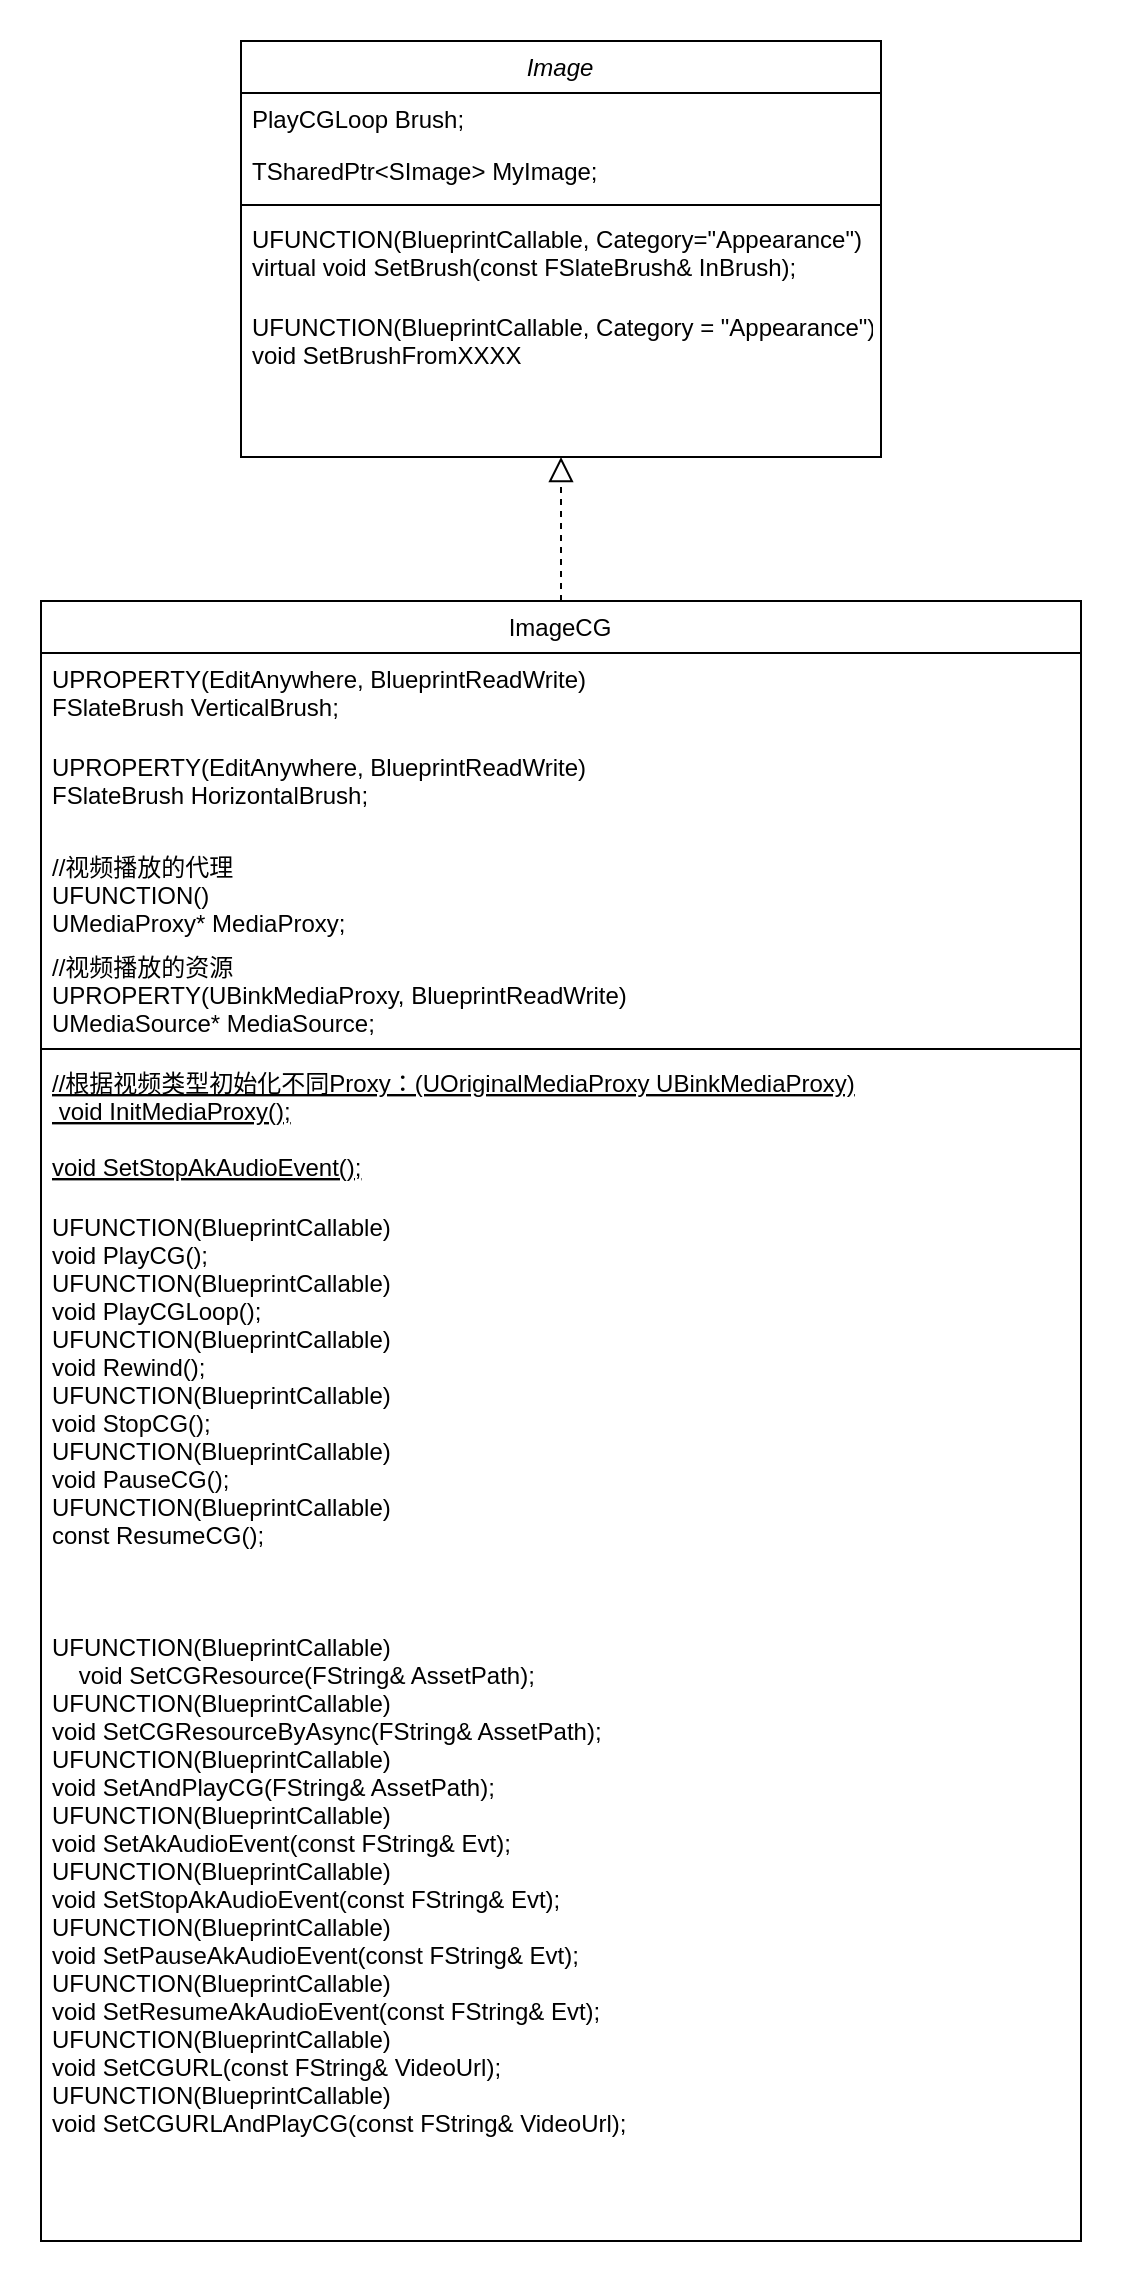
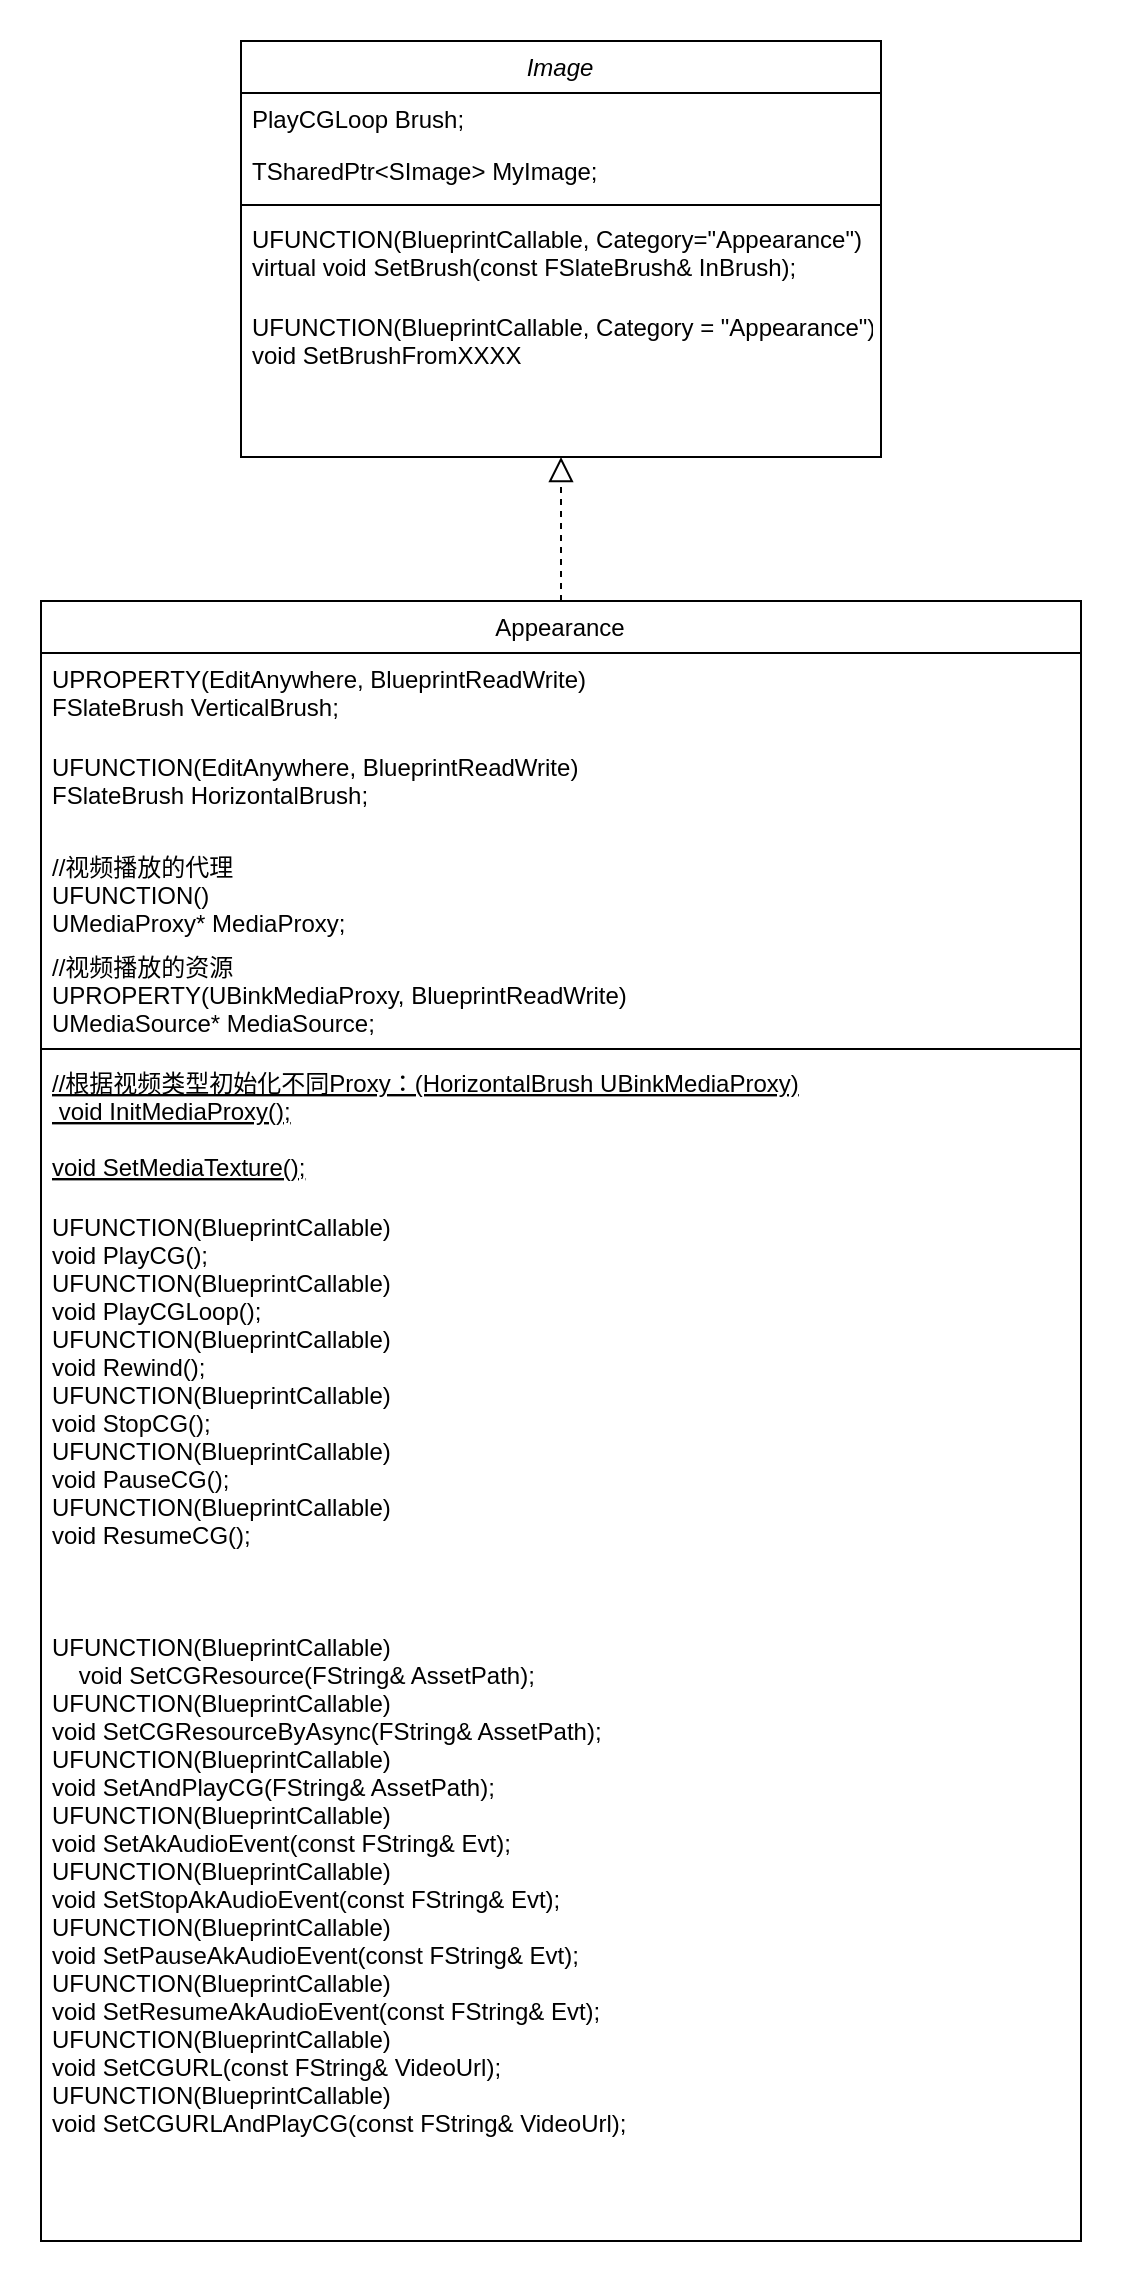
node "ImageCG": label "ImageCG" -> "Appearance"
node "UPROPERTY(EditAnywhere, BlueprintReadWrite) FSlateBrush HorizontalBrush;": label "UPROPERTY(EditAnywhere, BlueprintReadWrite) FSlateBrush HorizontalBrush;" -> "UFUNCTION(EditAnywhere, BlueprintReadWrite) FSlateBrush HorizontalBrush;"
node "//根据视频类型初始化不同Proxy：(UOriginalMediaProxy UBinkMediaProxy) void InitMediaProxy();": label "//根据视频类型初始化不同Proxy：(UOriginalMediaProxy UBinkMediaProxy) void InitMediaProxy();" -> "//根据视频类型初始化不同Proxy：(HorizontalBrush UBinkMediaProxy) void InitMediaProxy();"
node "void SetStopAkAudioEvent();": label "void SetStopAkAudioEvent();" -> "void SetMediaTexture();"
node "UFUNCTION(BlueprintCallable) void PlayCG(); UFUNCTION(BlueprintCallable) void PlayCGLoop(); UFUNCTION(BlueprintCallable) void Rewind(); UFUNCTION(BlueprintCallable) void StopCG(); UFUNCTION(BlueprintCallable) void PauseCG(); UFUNCTION(BlueprintCallable) const ResumeCG();": label "UFUNCTION(BlueprintCallable) void PlayCG(); UFUNCTION(BlueprintCallable) void PlayCGLoop(); UFUNCTION(BlueprintCallable) void Rewind(); UFUNCTION(BlueprintCallable) void StopCG(); UFUNCTION(BlueprintCallable) void PauseCG(); UFUNCTION(BlueprintCallable) const ResumeCG();" -> "UFUNCTION(BlueprintCallable) void PlayCG(); UFUNCTION(BlueprintCallable) void PlayCGLoop(); UFUNCTION(BlueprintCallable) void Rewind(); UFUNCTION(BlueprintCallable) void StopCG(); UFUNCTION(BlueprintCallable) void PauseCG(); UFUNCTION(BlueprintCallable) void ResumeCG();"
